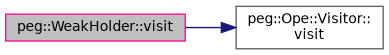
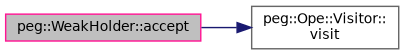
node "peg::WeakHolder::visit": label "peg::WeakHolder::visit" -> "peg::WeakHolder::accept"
